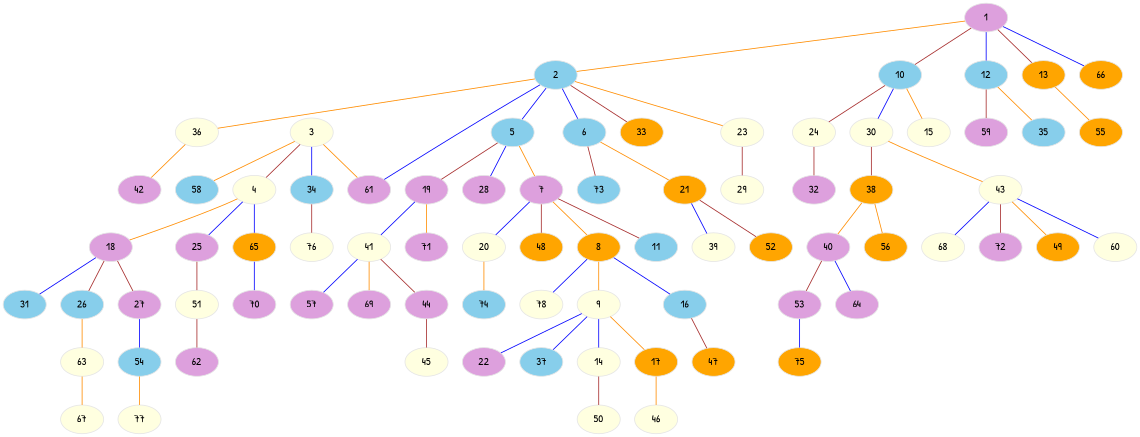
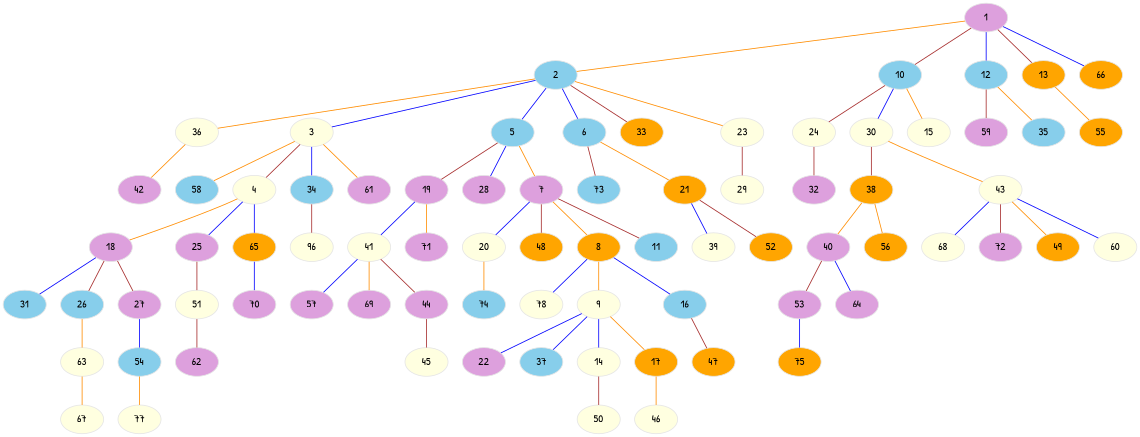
edge "2" -- "61": now "2" -- "3"
node "76": label "76" -> "96"
